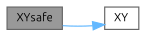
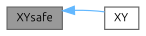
edge "XYsafe" -> "XY": reversed
